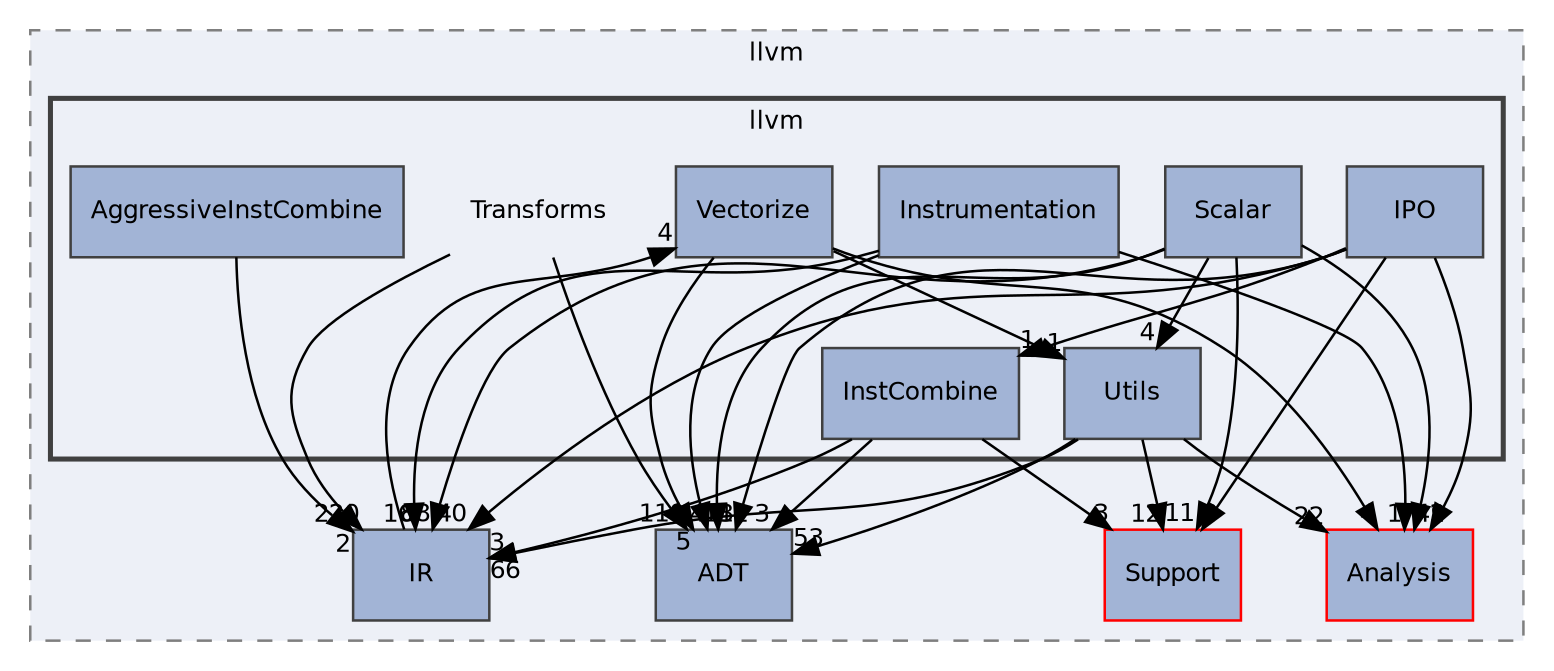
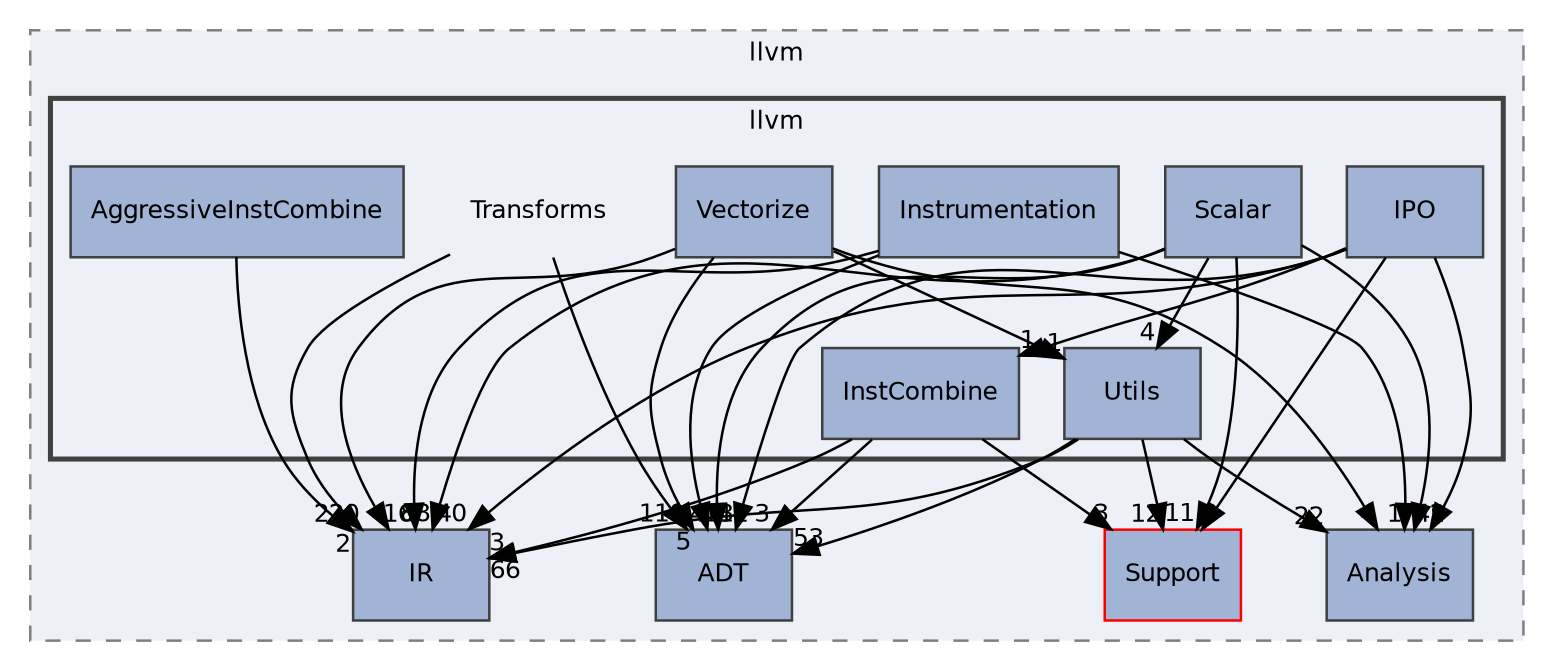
edge "IR" -> "Vectorize": reversed
node "Analysis": color red -> grey25
